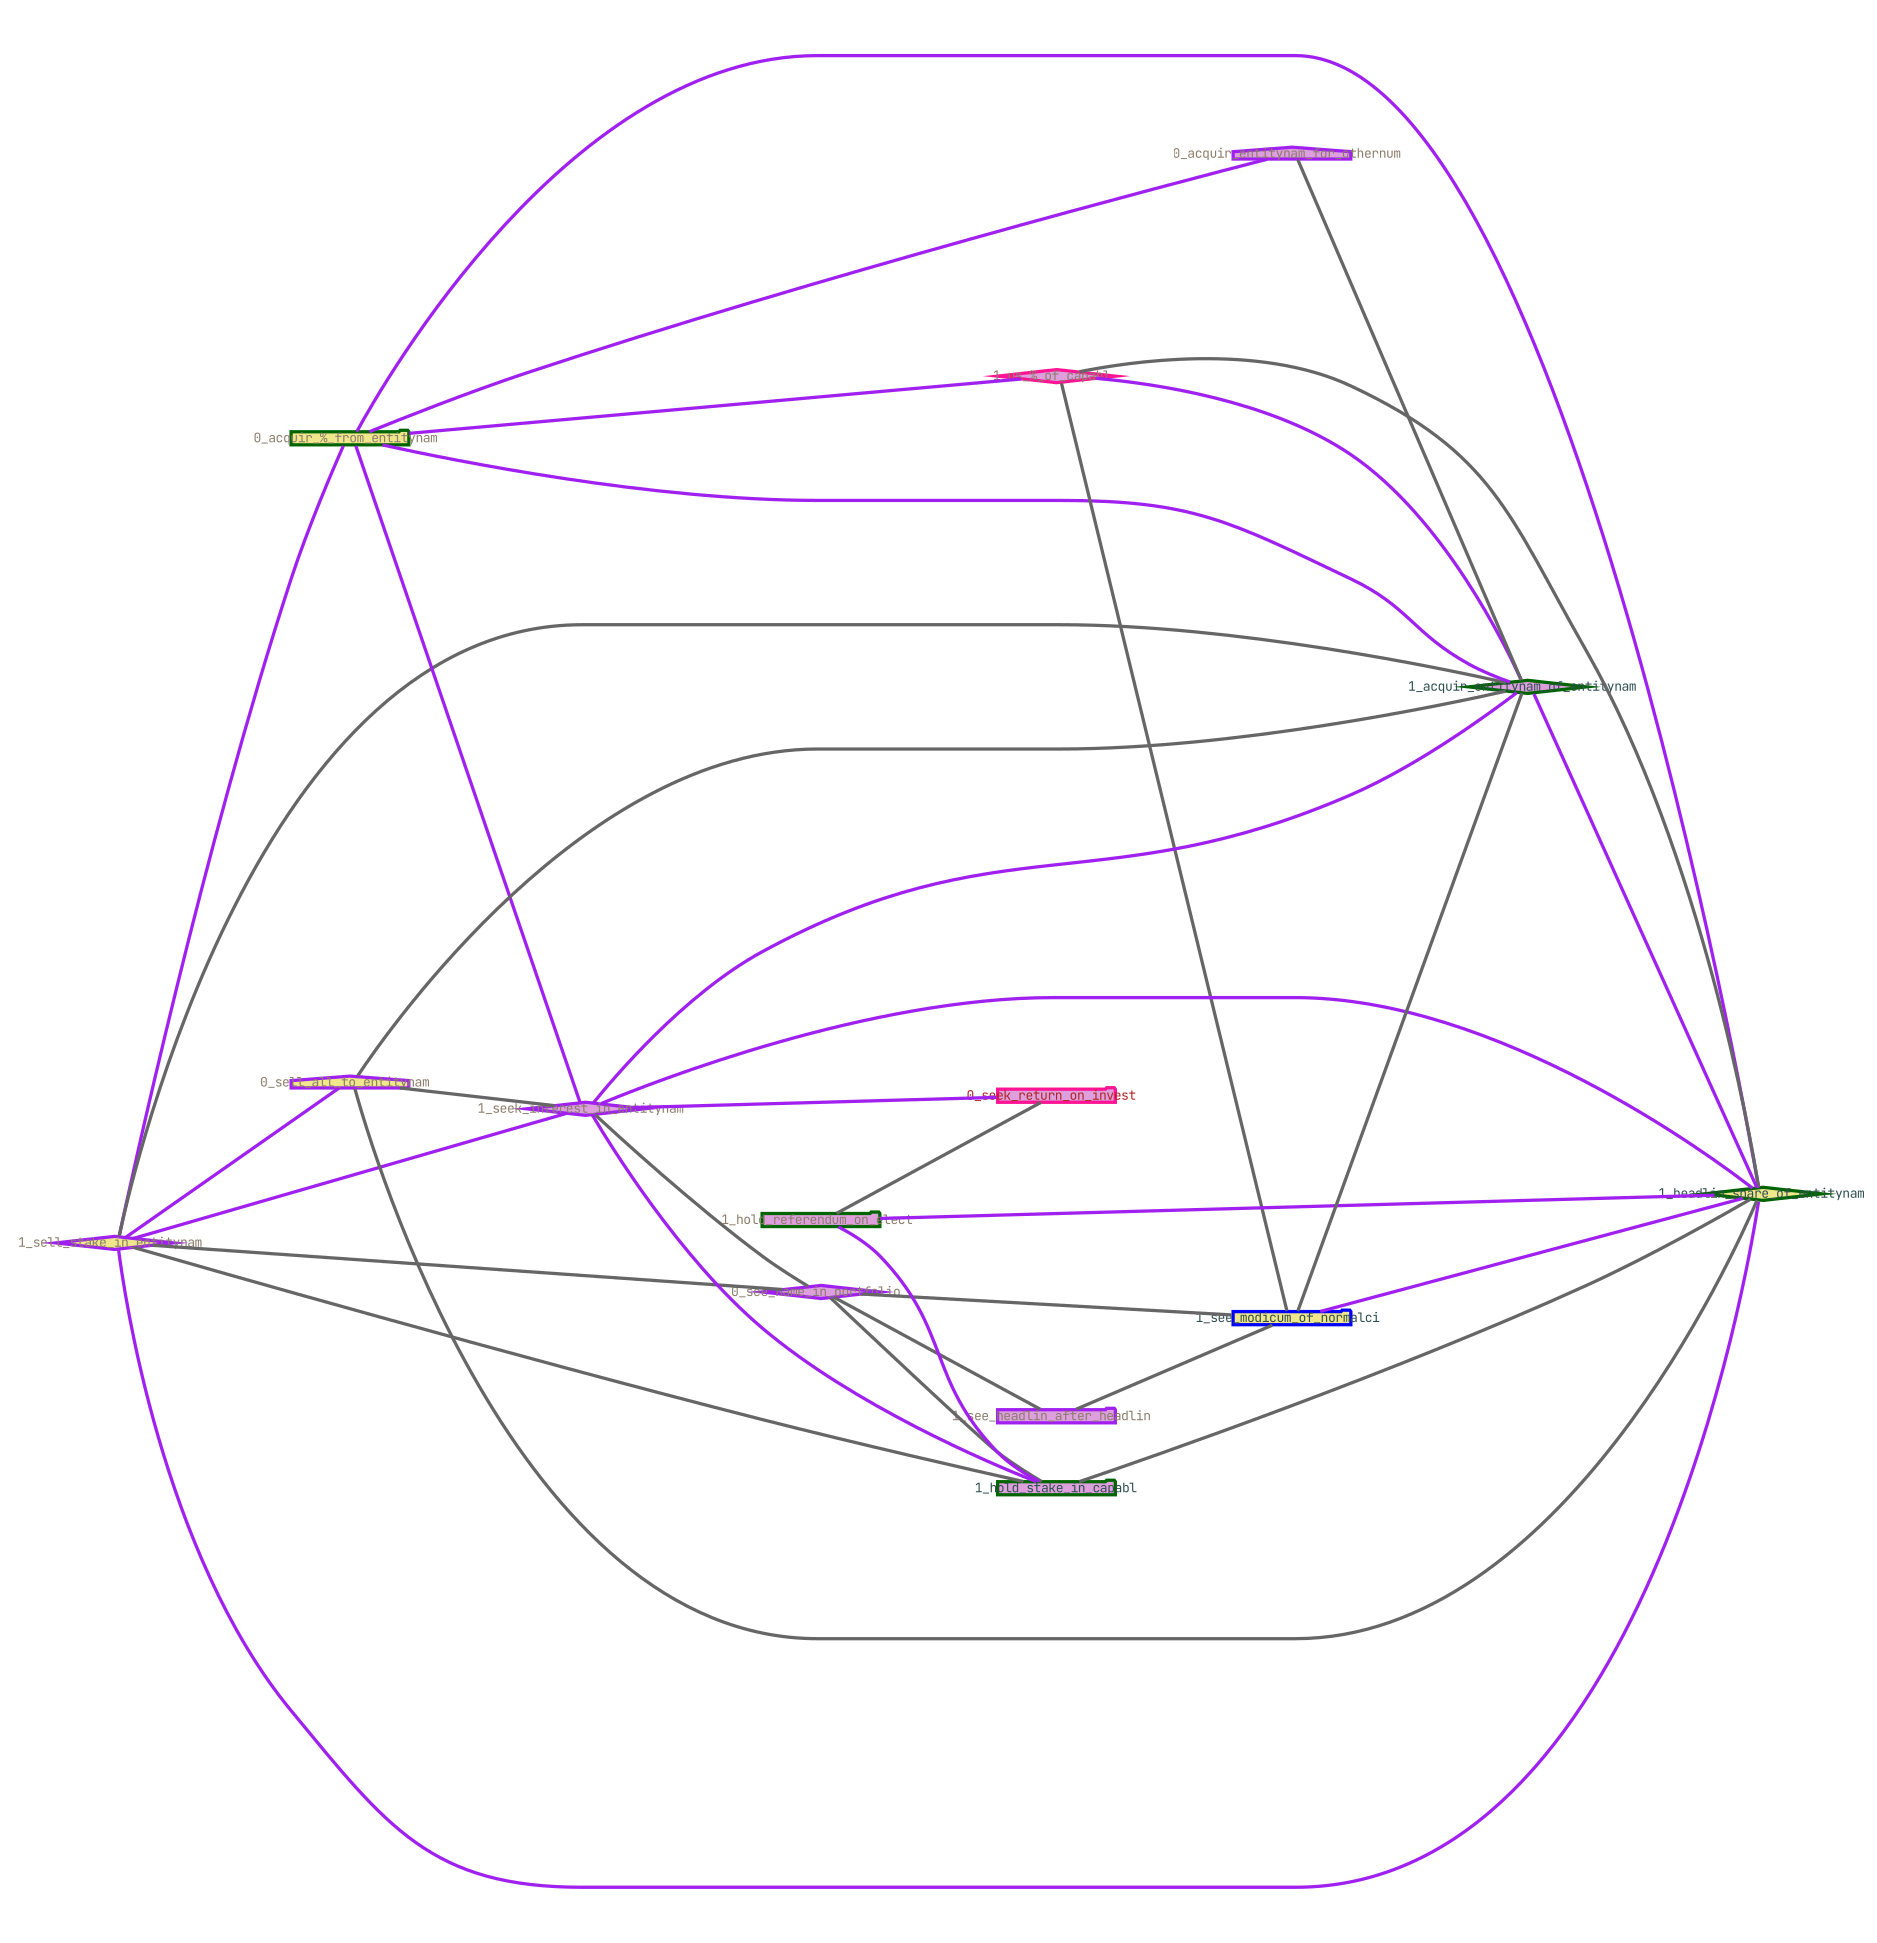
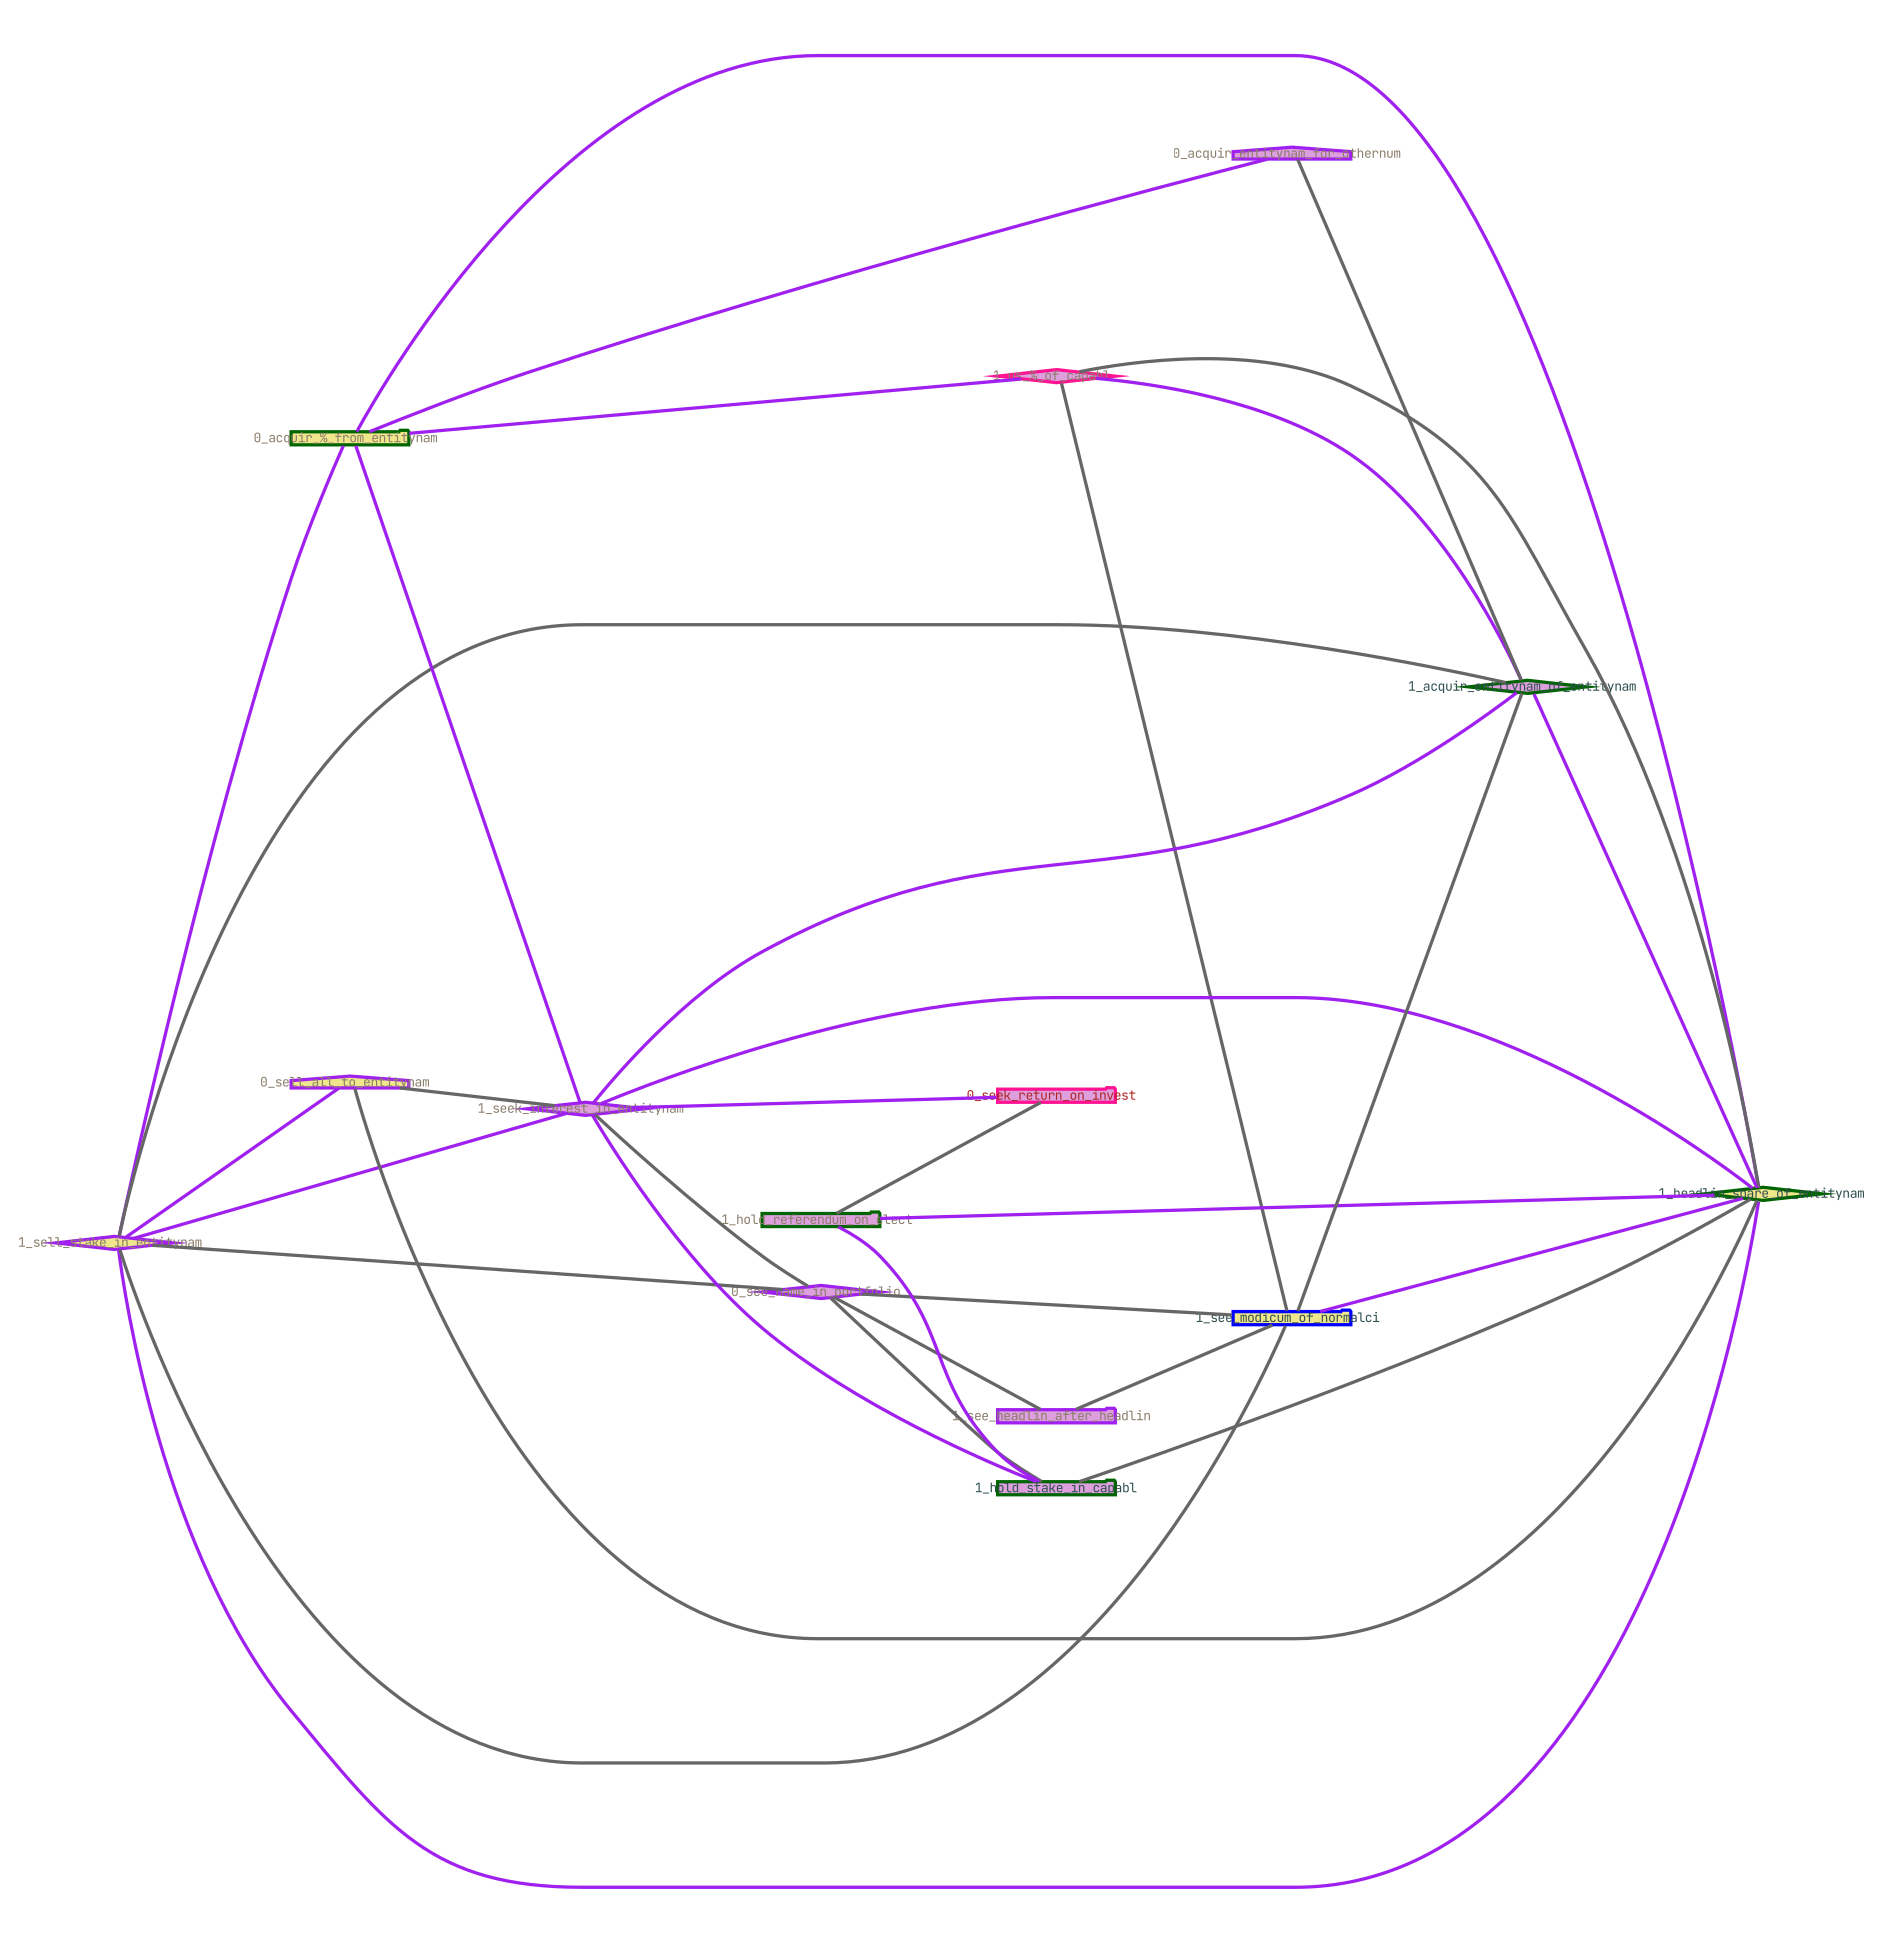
edge "0_acquir_%_from_entitynam" -- "1_acquir_entitynam_of_entitynam": removed
edge "1_acquir_entitynam_of_entitynam" -- "0_sell_all_to_entitynam": removed
edge "1_sell_stake_in_entitynam" -- "1_hold_stake_in_capabl": now "1_sell_stake_in_entitynam" -- "1_see_modicum_of_normalci"
